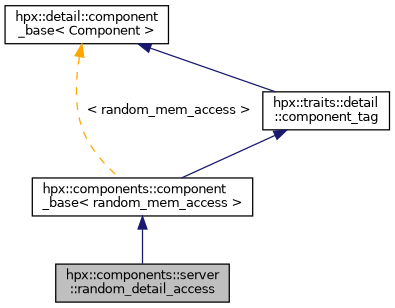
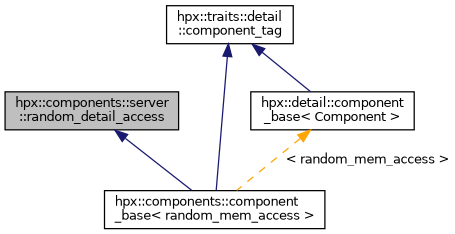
edge "hpx::traits::detail ::component_tag" -> "hpx::detail::component _base< Component >": reversed
edge "hpx::components::server ::random_detail_access" -> "hpx::components::component _base< random_mem_access >": reversed
